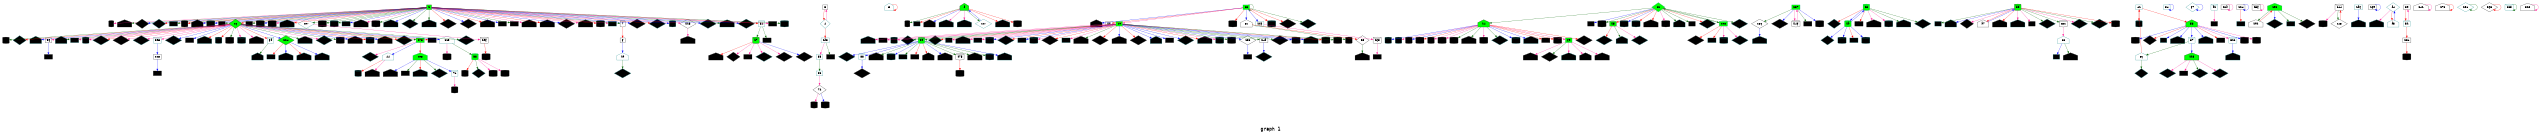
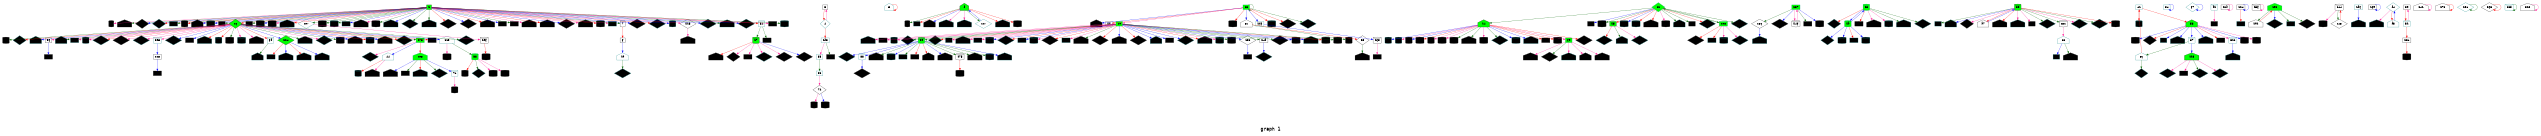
edge "166" -> "165": color deeppink -> blue
